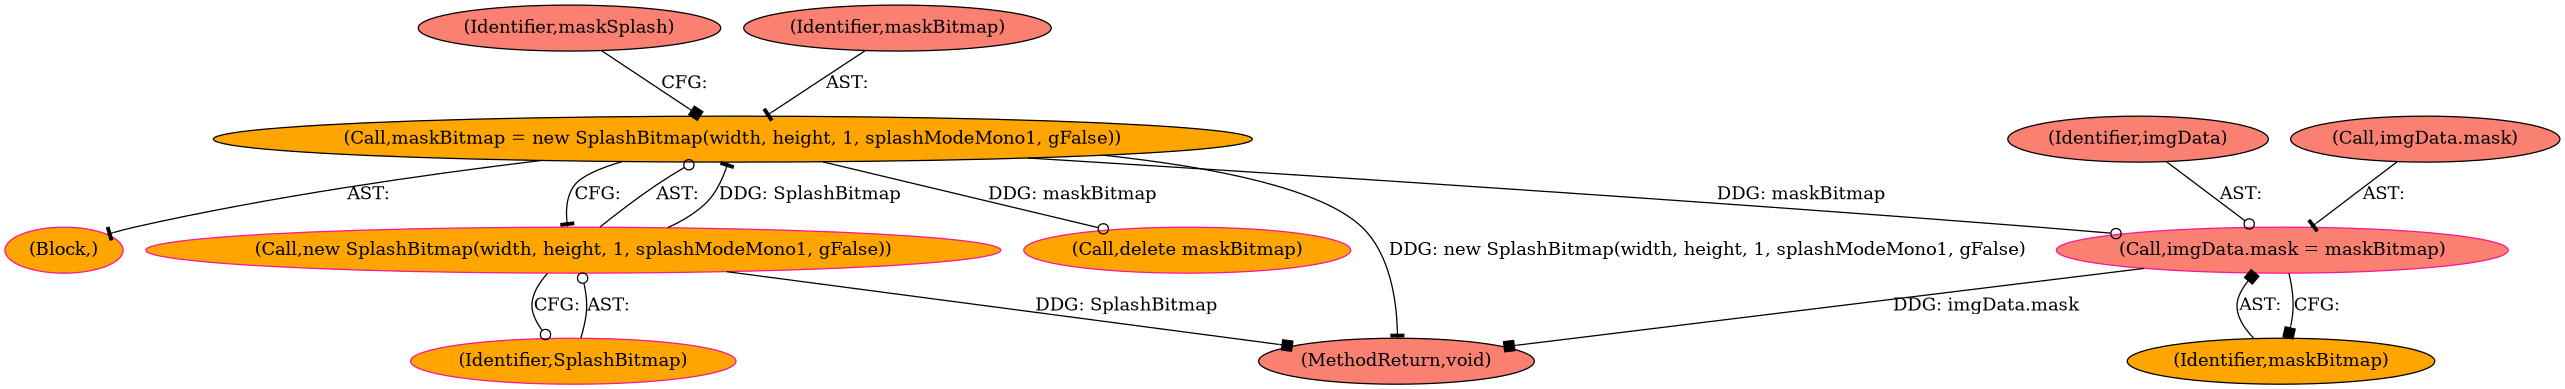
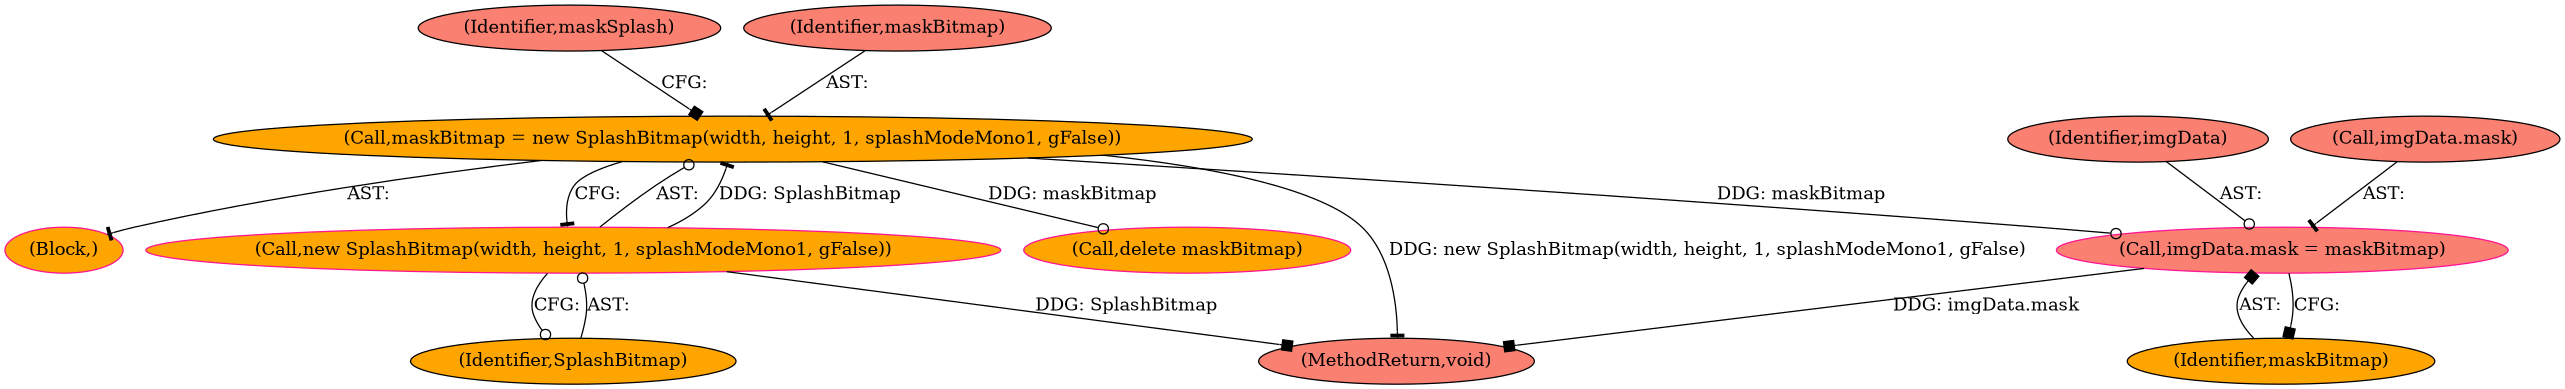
node "(Identifier,SplashBitmap)": color deeppink -> black
